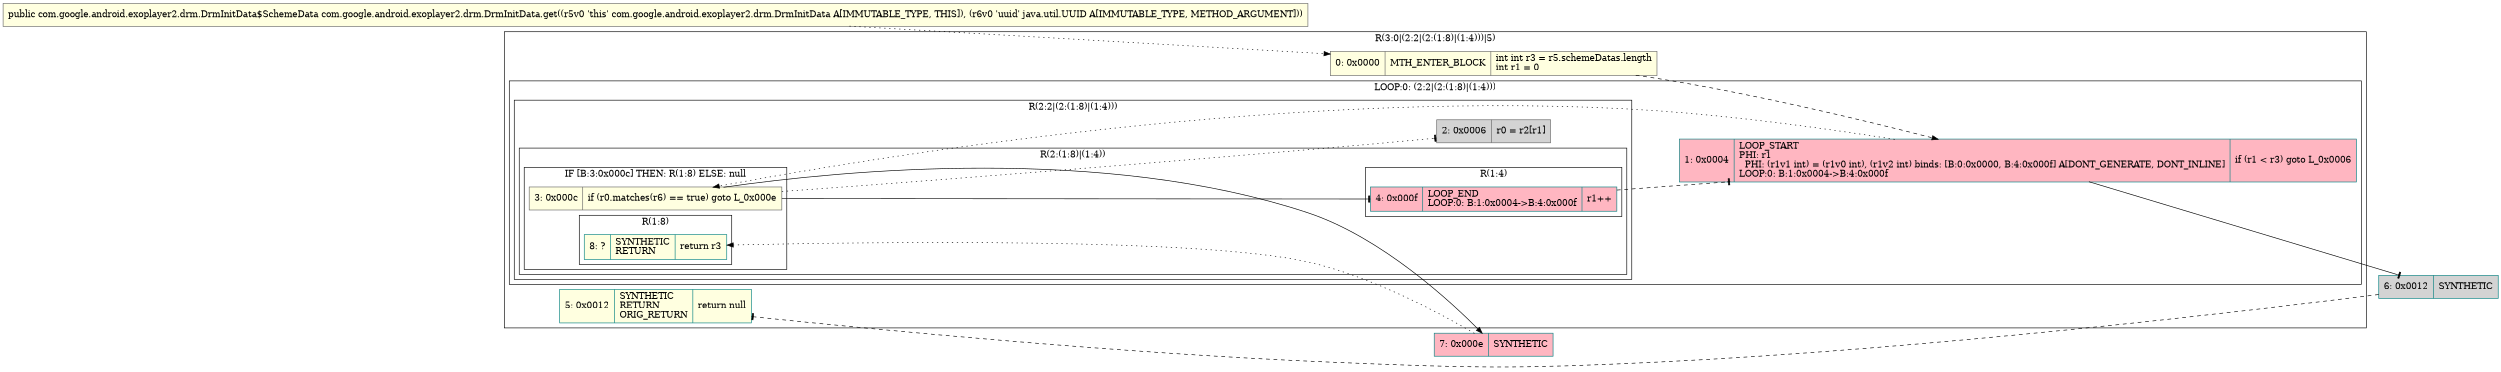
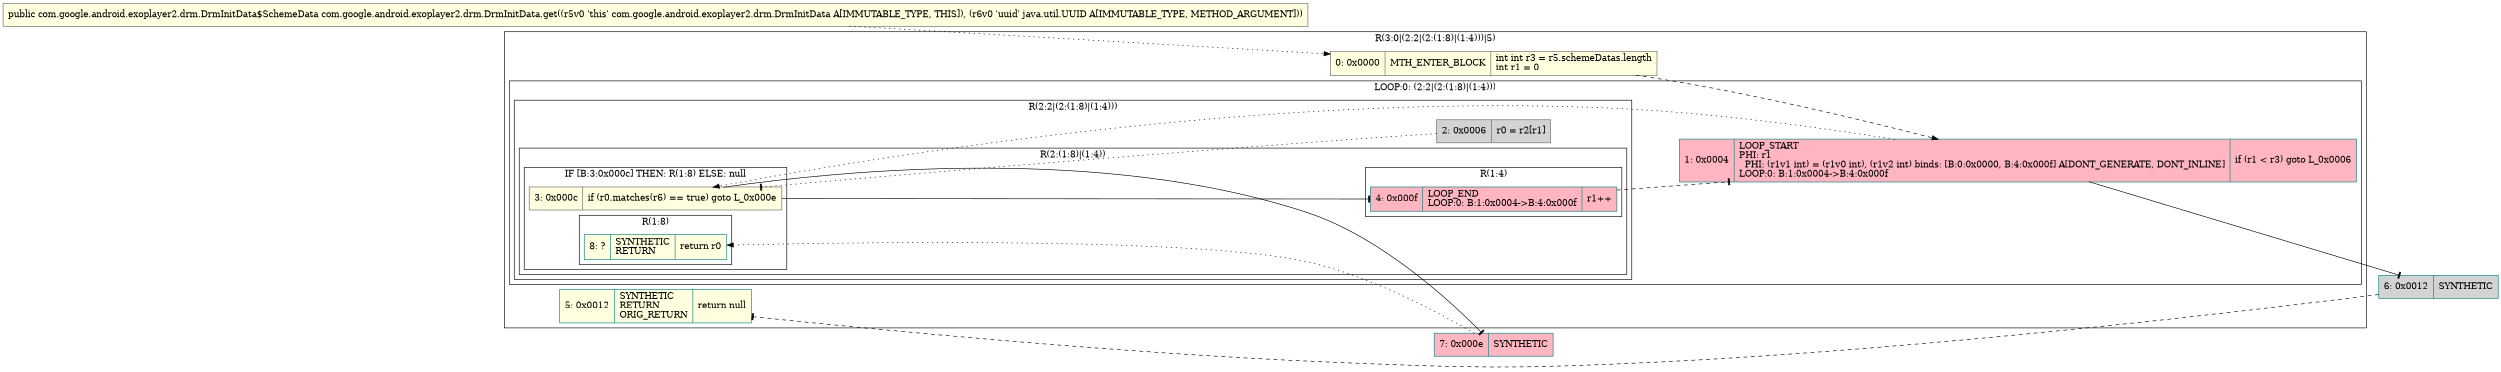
edge "3: 0x000c" -> "2: 0x0006": reversed
edge "3: 0x000c" -> "7: 0x000e": arrowhead normal -> tee
node "8: ?": text "return r3" -> "return r0"
